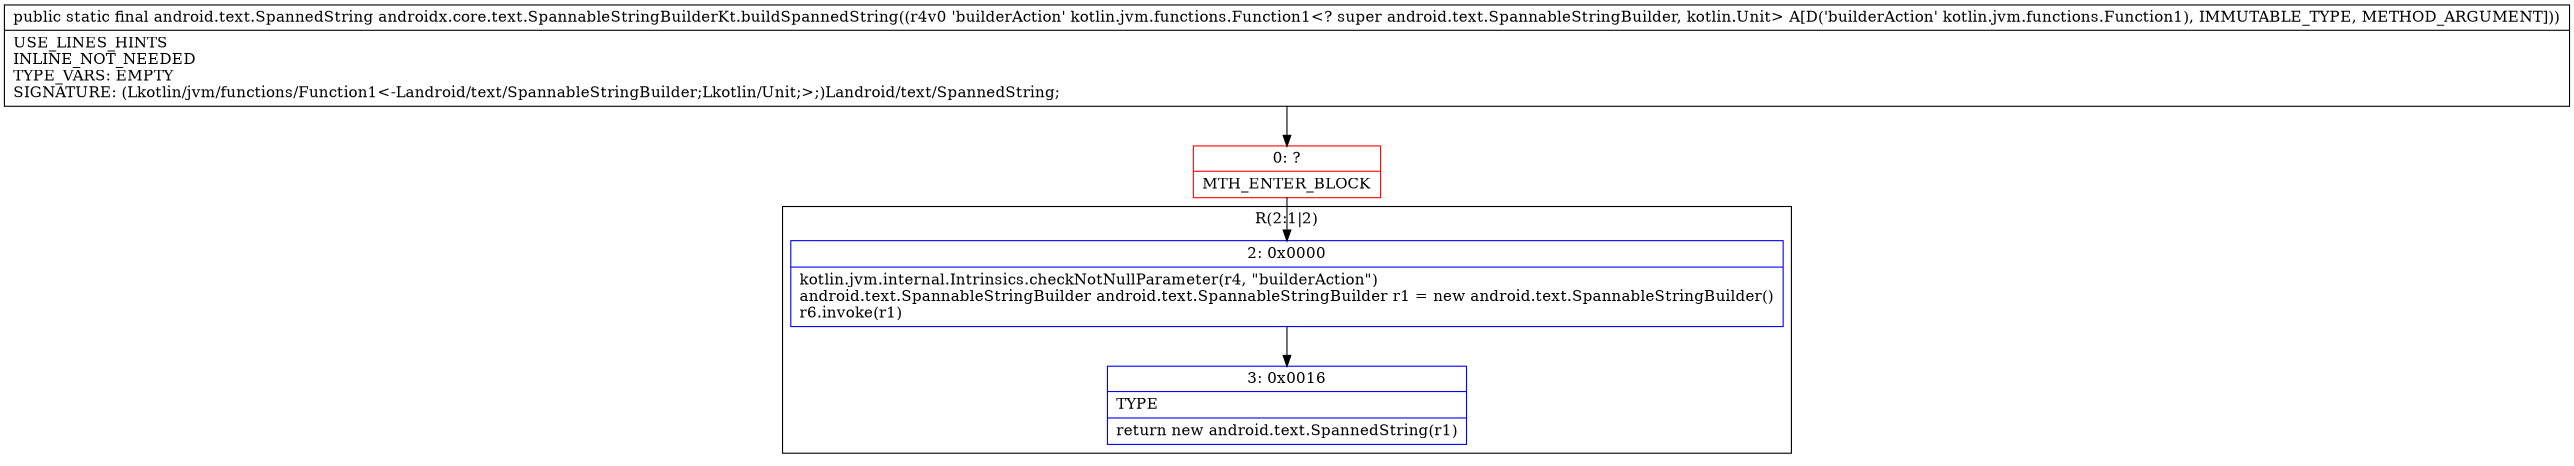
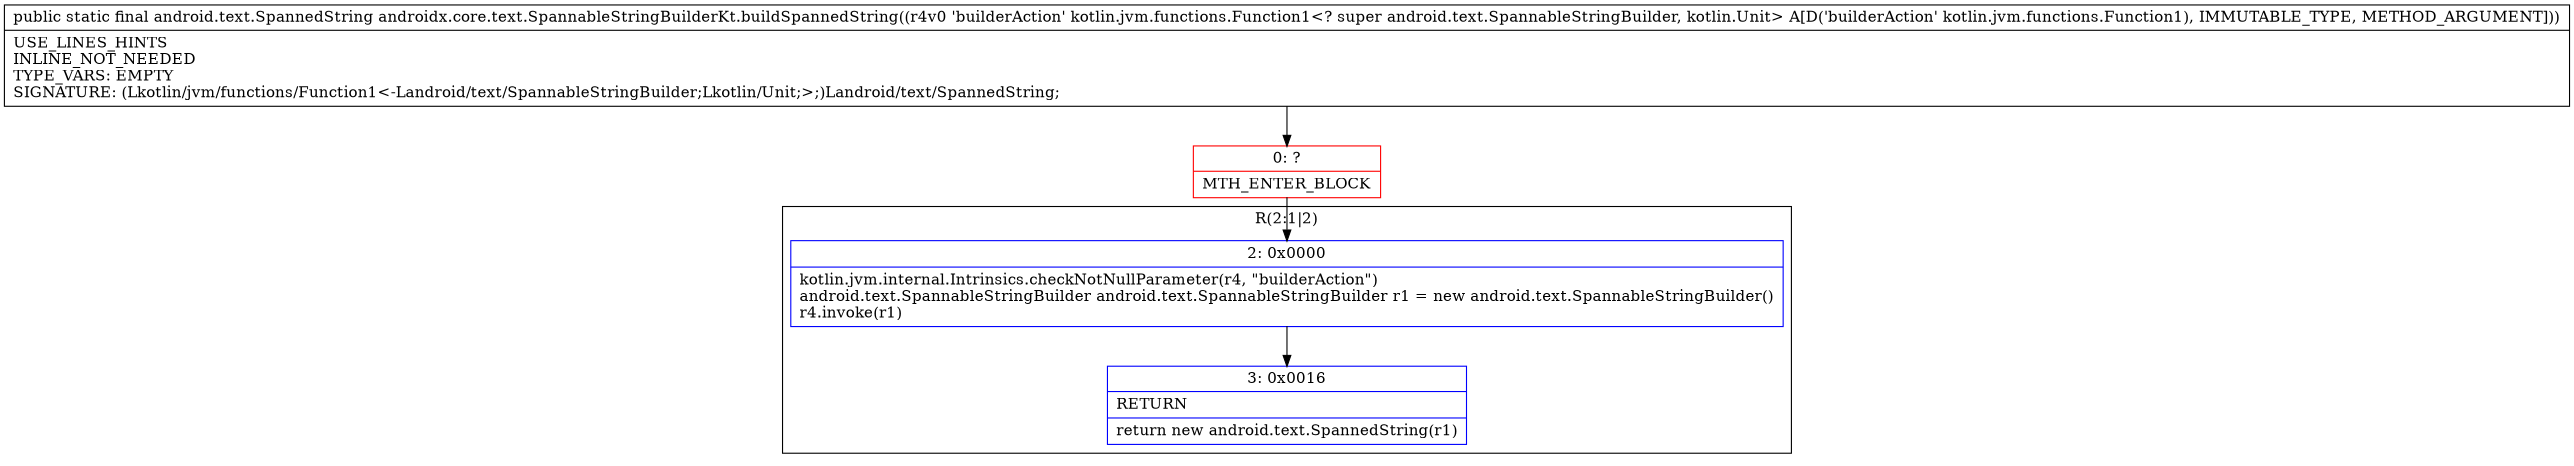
node "2: 0x0000": text "r6.invoke(r1)" -> "r4.invoke(r1)"
node "3: 0x0016": text "TYPE" -> "RETURN"
